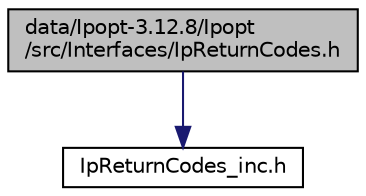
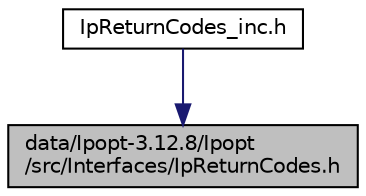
edge "data/Ipopt-3.12.8/Ipopt /src/Interfaces/IpReturnCodes.h" -> "IpReturnCodes_inc.h": reversed
